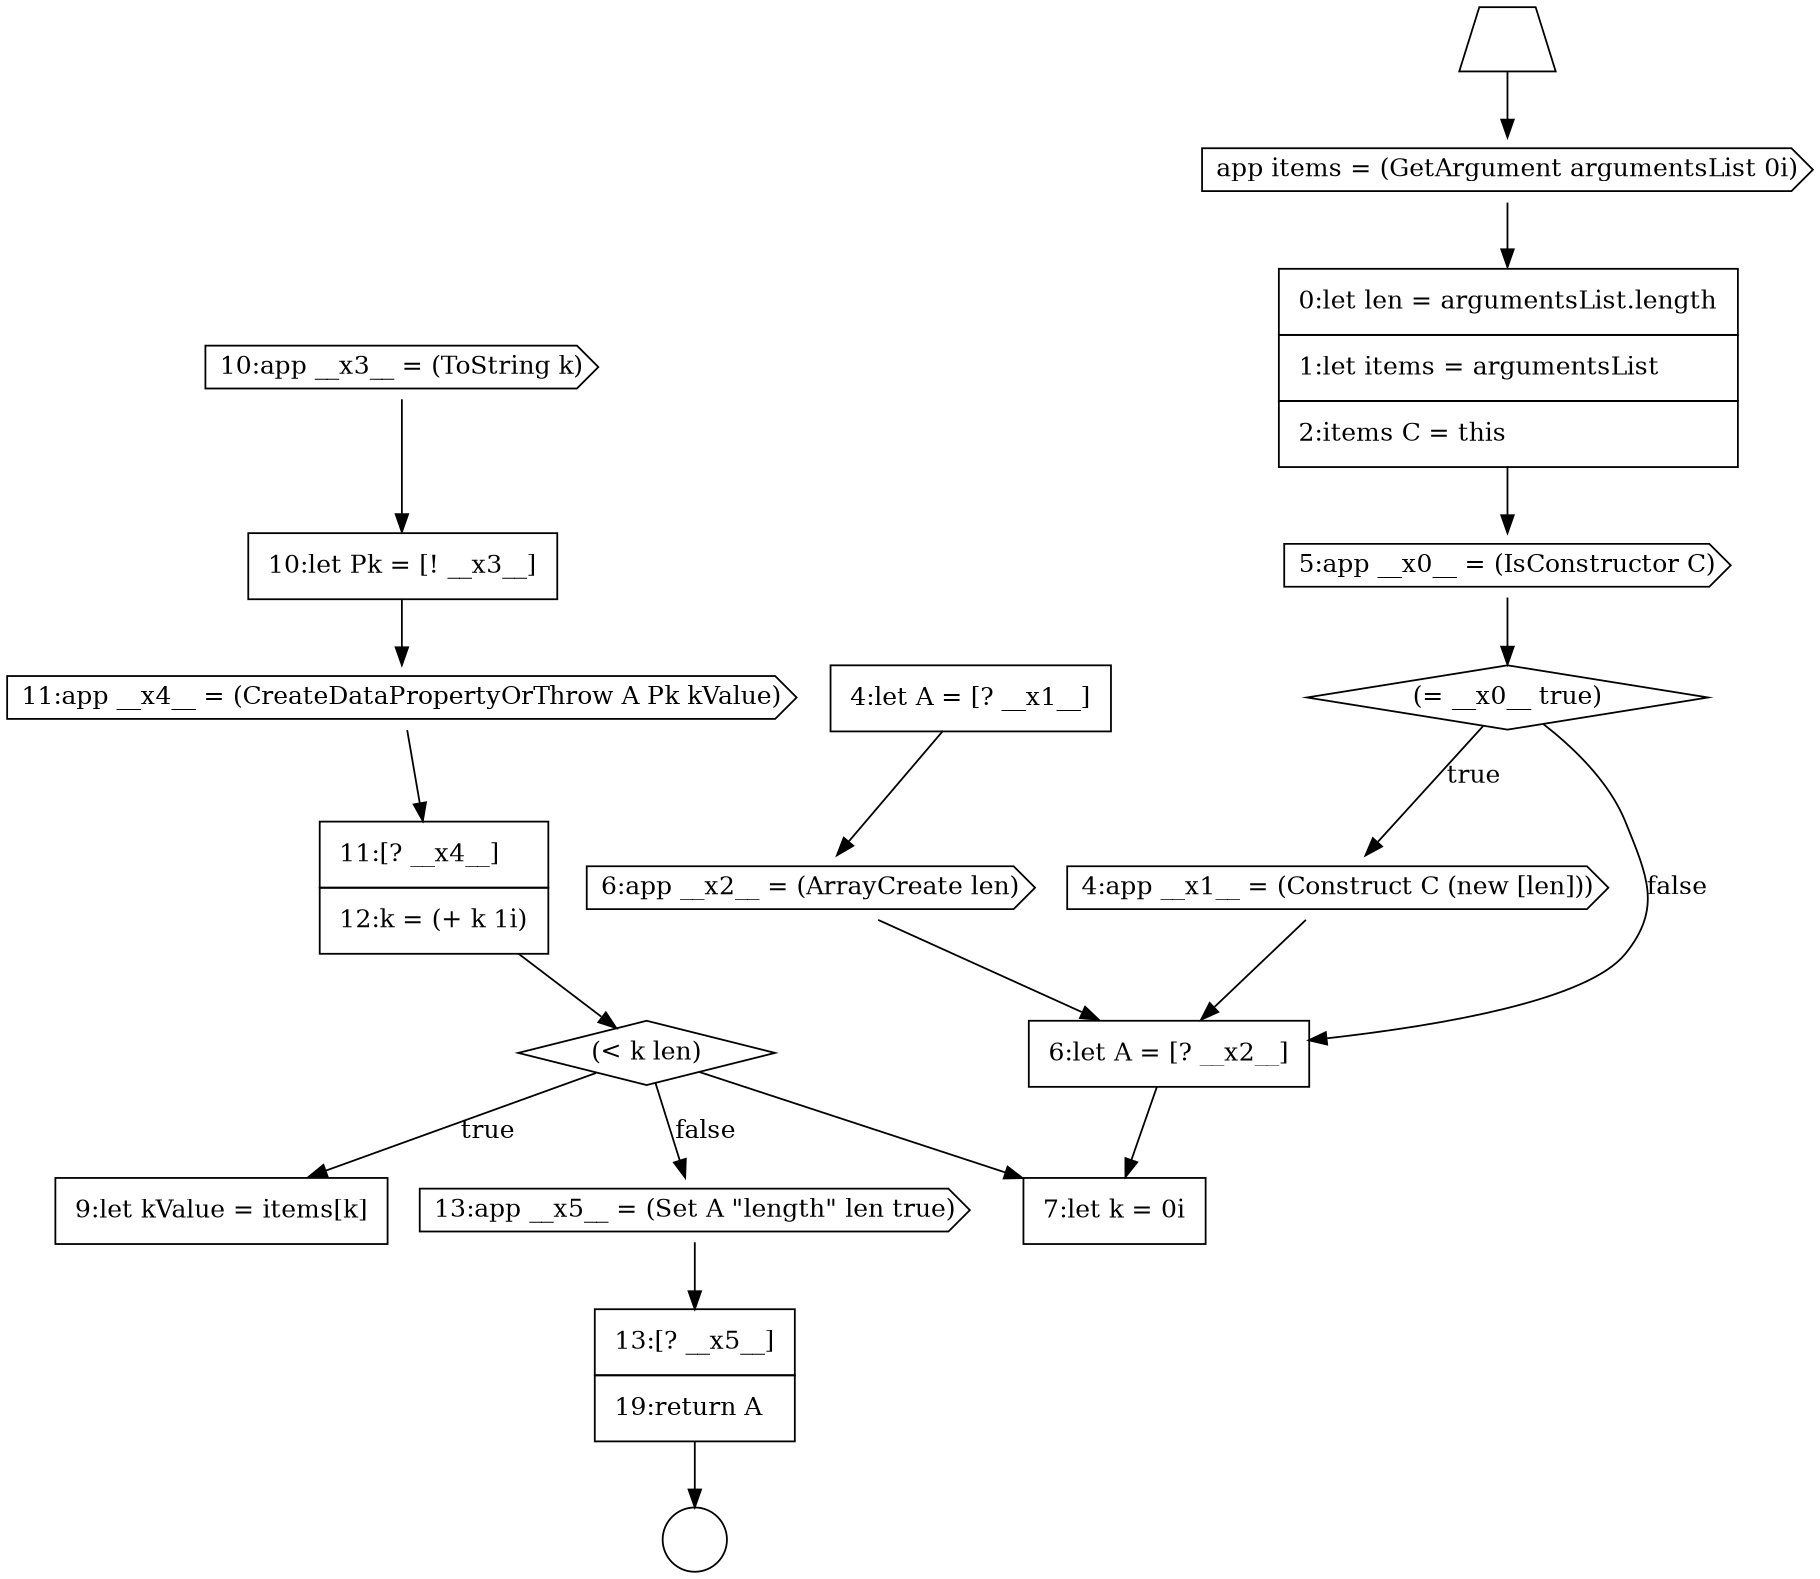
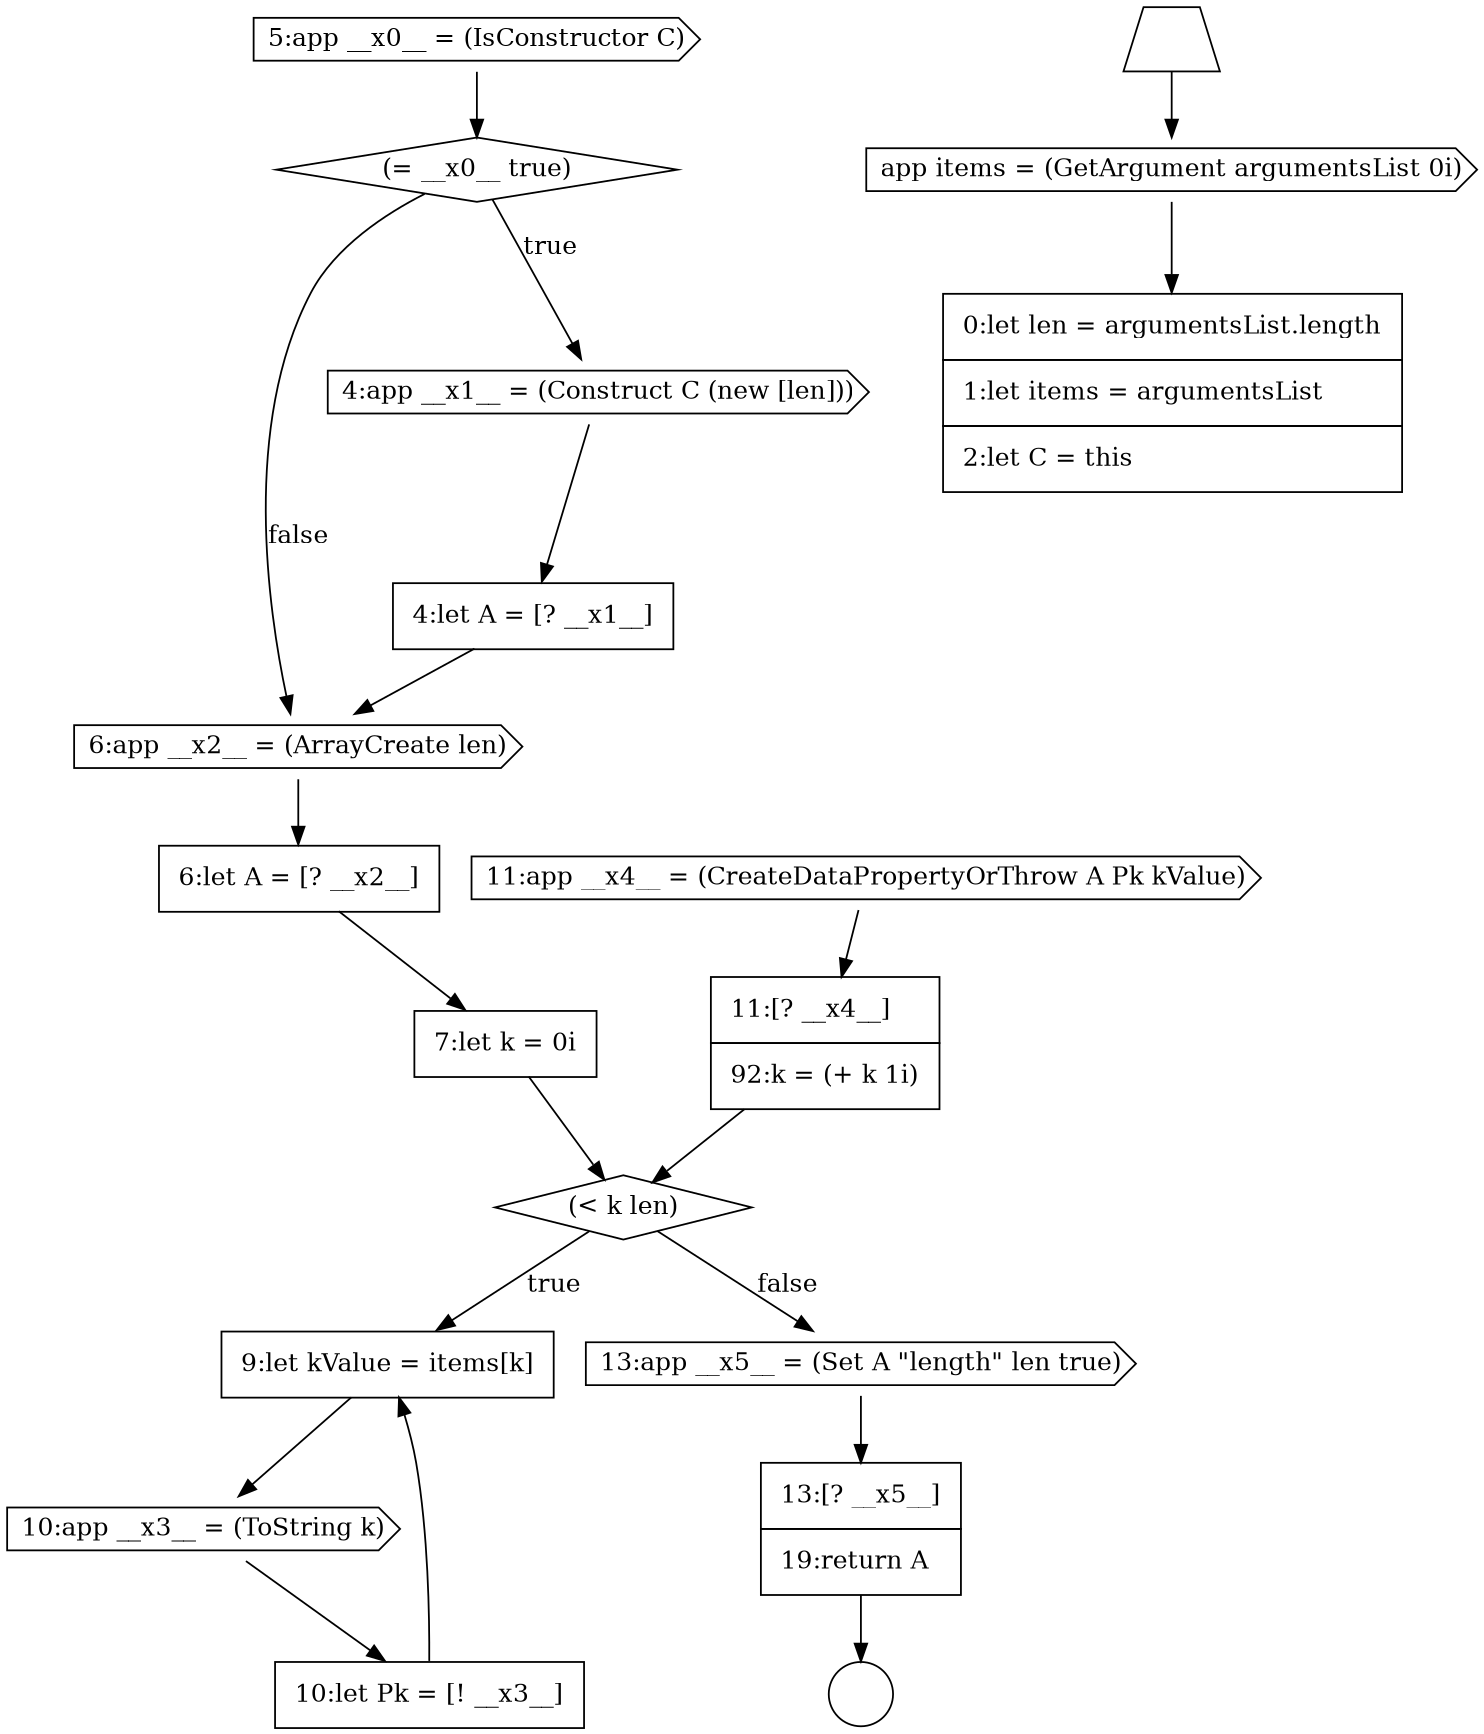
node "0:let len = argumentsList.length": text "2:items C = this" -> "2:let C = this"
edge "0:let len = argumentsList.length" -> "5:app __x0__ = (IsConstructor C)": removed
edge "10:let Pk = [! __x3__]" -> "11:app __x4__ = (CreateDataPropertyOrThrow A Pk kValue)": now "10:let Pk = [! __x3__]" -> "9:let kValue = items[k]"
node "11:[? __x4__]": text "12:k = (+ k 1i)" -> "92:k = (+ k 1i)"
edge "4:app __x1__ = (Construct C (new [len]))" -> "6:let A = [? __x2__]": now "4:app __x1__ = (Construct C (new [len]))" -> "4:let A = [? __x1__]"
edge "(= __x0__ true)" -> "6:let A = [? __x2__]": now "(= __x0__ true)" -> "6:app __x2__ = (ArrayCreate len)"
edge "(< k len)" -> "7:let k = 0i": reversed
edge "9:let kValue = items[k]" -> "10:app __x3__ = (ToString k)": added
